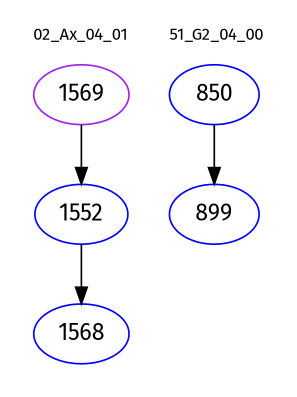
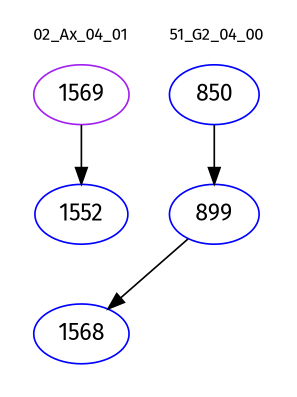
edge "1552" -> "1568": now "899" -> "1568"
